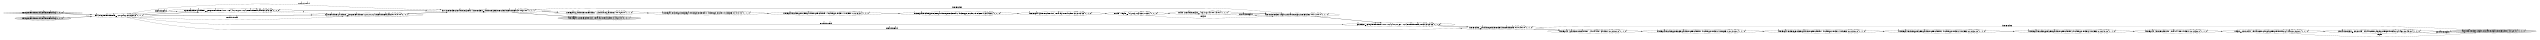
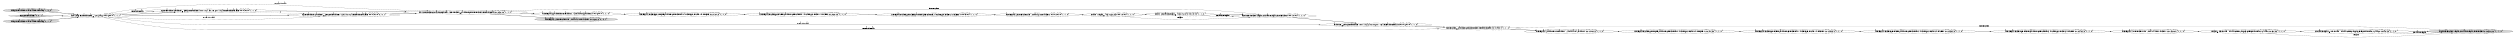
node "testUpsertPartitionerWithSmallInsertHandling['1', '0', '0']": shape diamond -> ellipse
node "testUpsertPartitioner['0', '0', '1']": added
